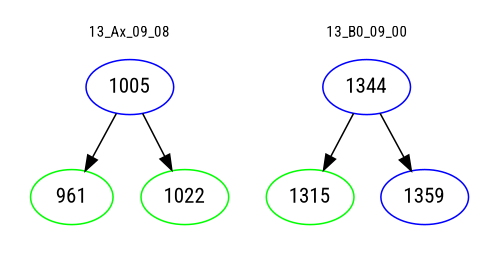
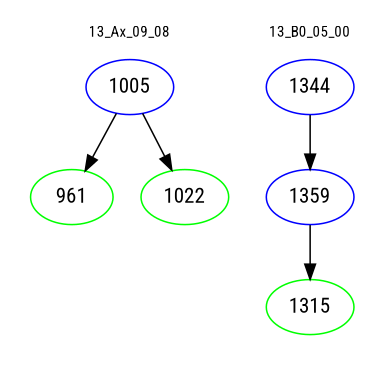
cluster "13_B0_09_00": label "13_B0_09_00" -> "13_B0_05_00"
edge "1344" -> "1315": now "1359" -> "1315"
